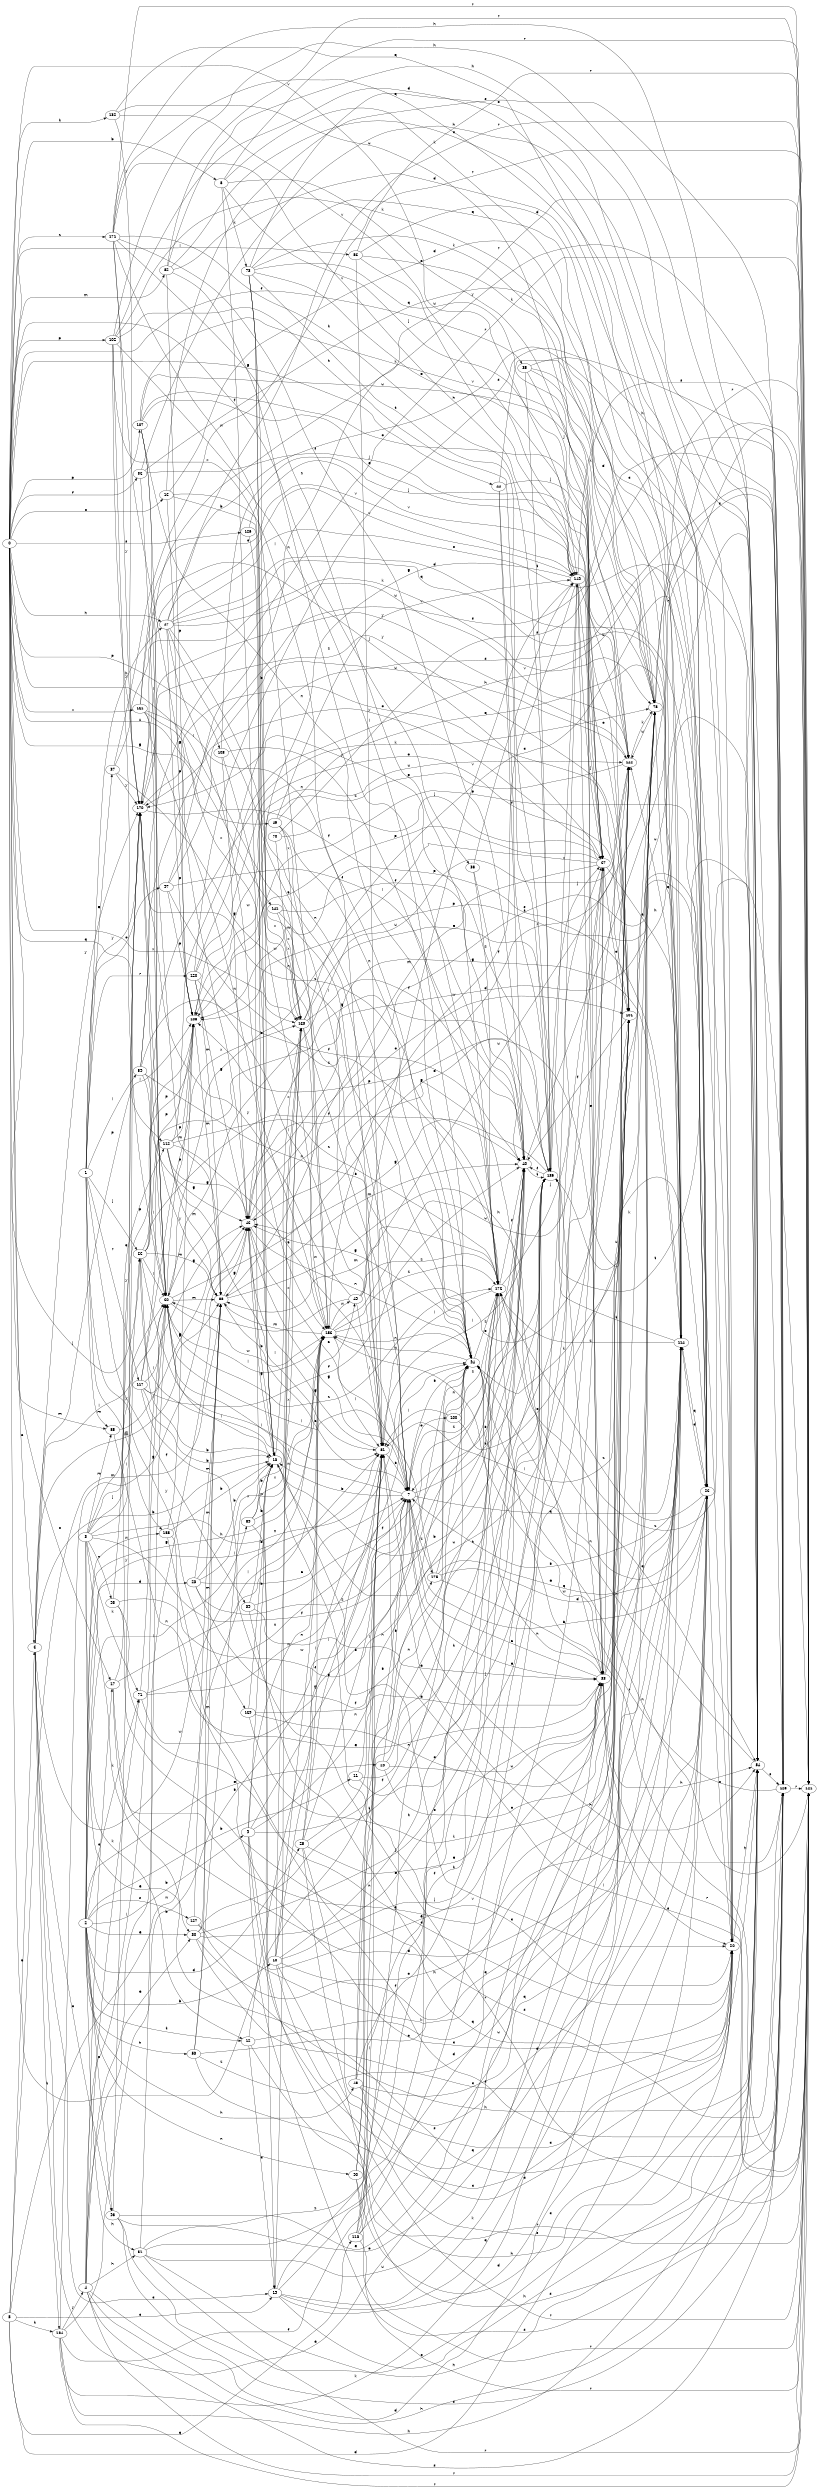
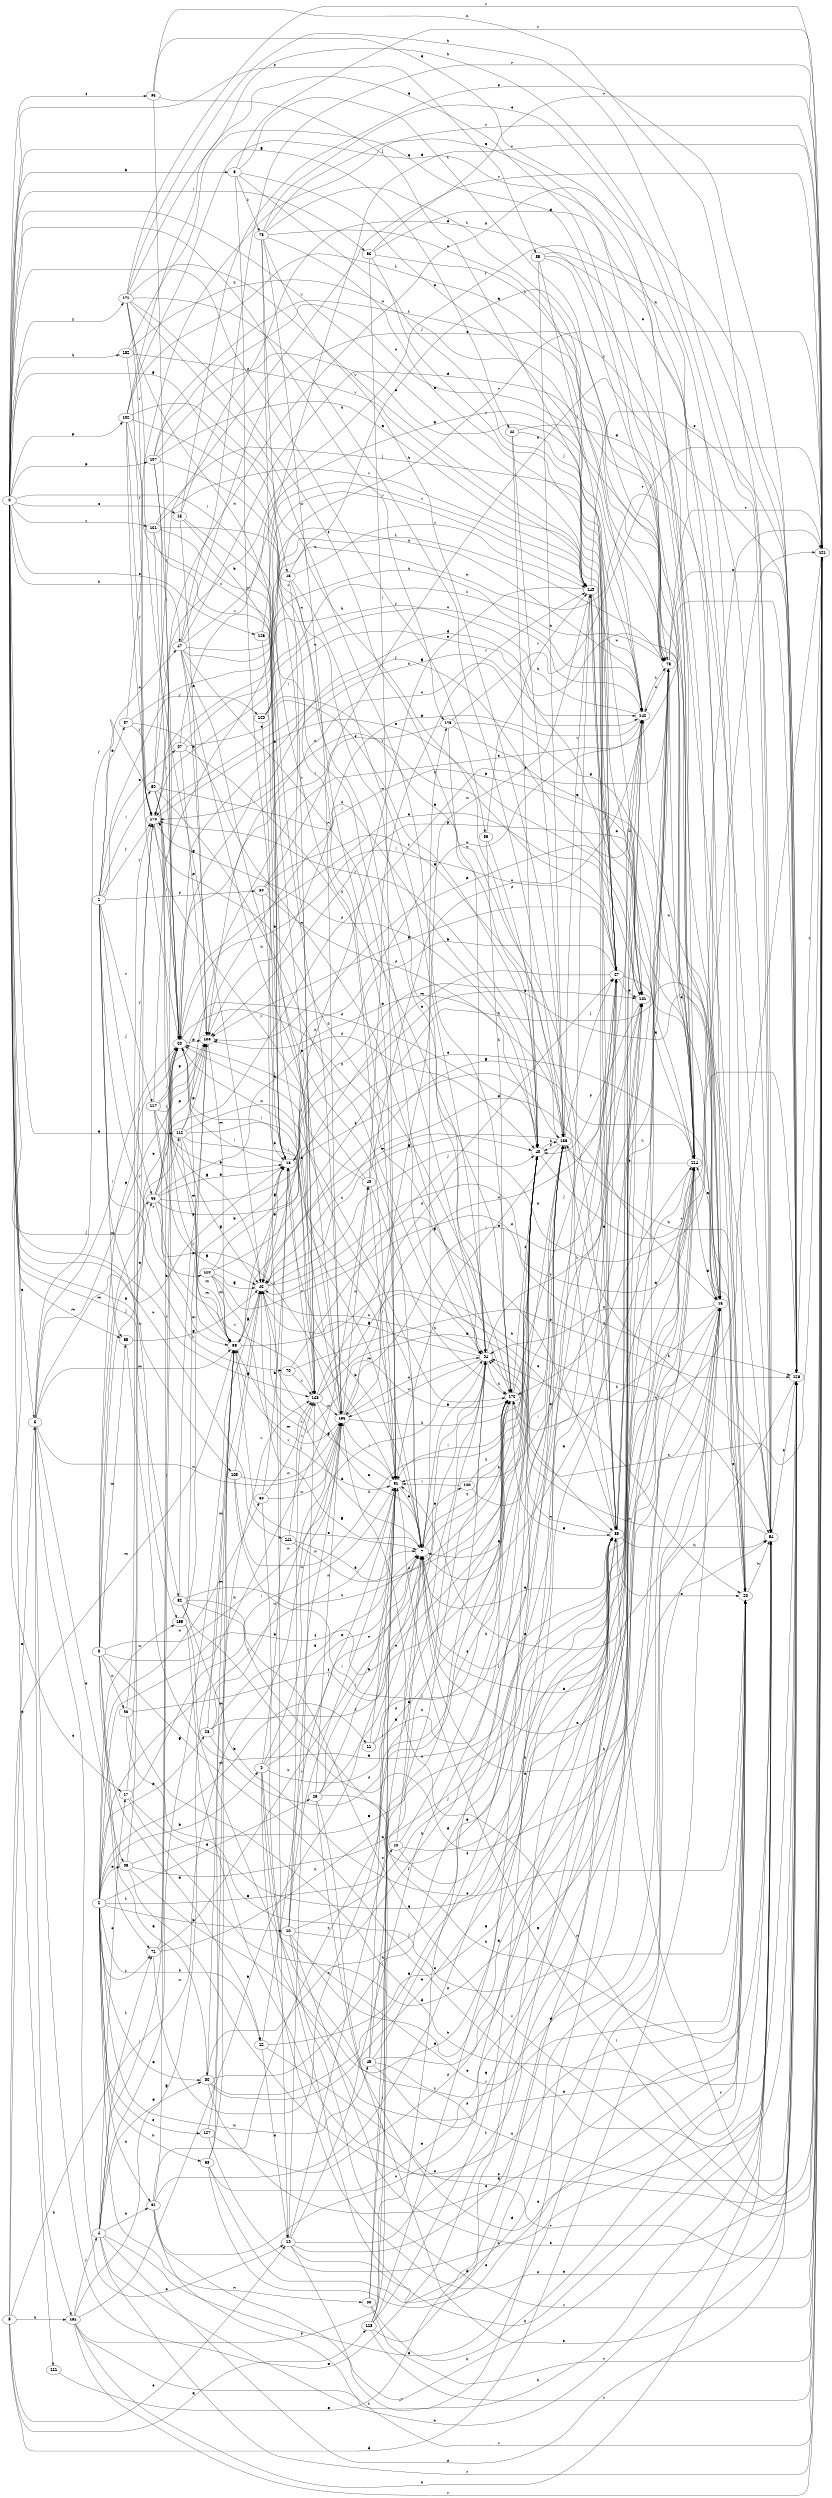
edge "169" -> "142": added, label "u"
edge "3" -> "108": label "p" -> "o"
edge "1" -> "70": added, label "k"
edge "23" -> "13": removed, label "b"
edge "19" -> "40": label "f" -> "y"
node "111": added
